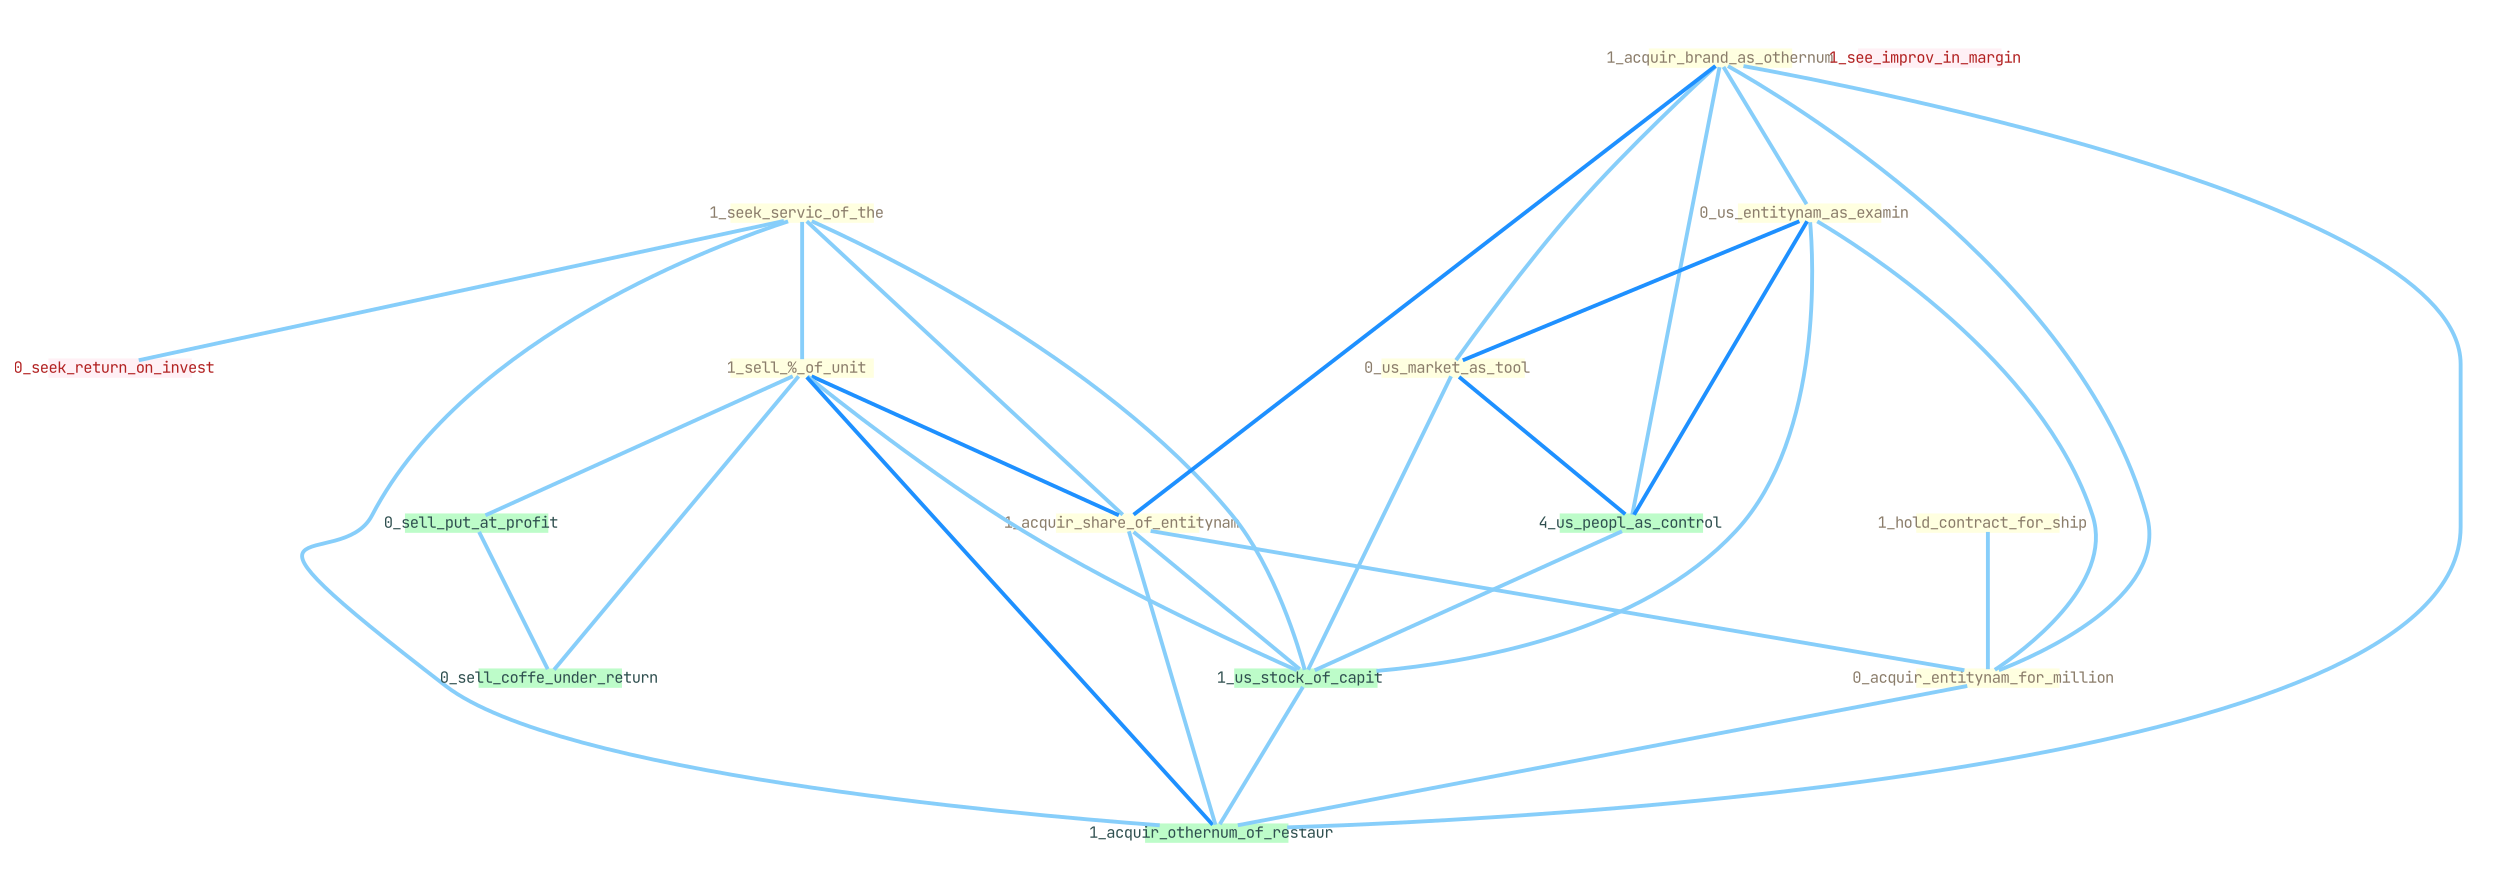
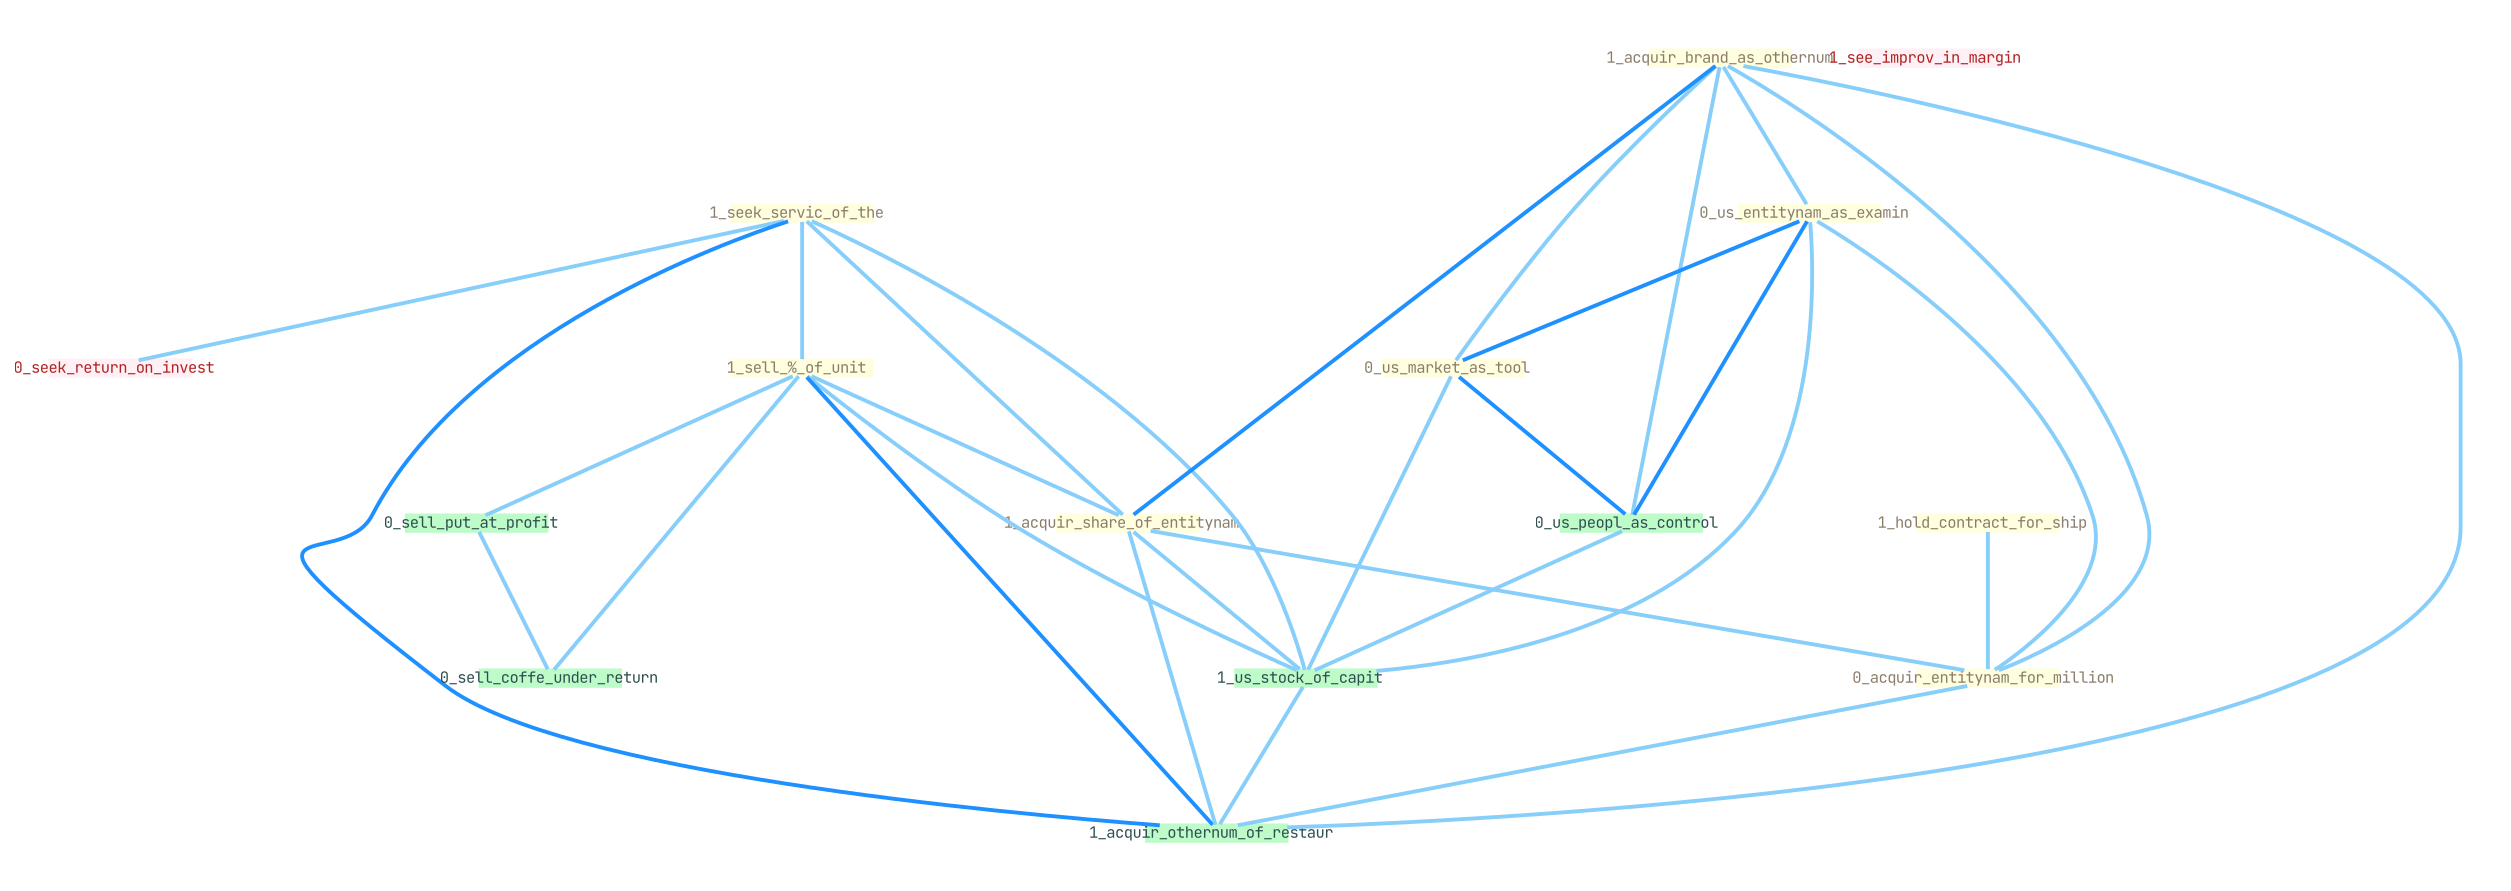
edge "1_sell_%_of_unit" -- "1_acquir_share_of_entitynam": color #1e90ff -> #87cefa
node "4_us_peopl_as_control": label "4_us_peopl_as_control" -> "0_us_peopl_as_control"
edge "1_seek_servic_of_the" -- "1_acquir_othernum_of_restaur": color #87cefa -> #1e90ff
